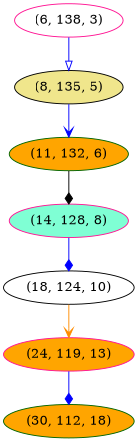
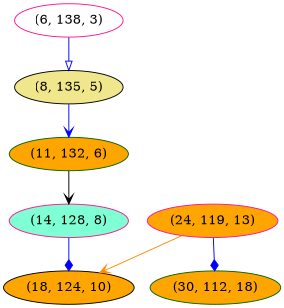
edge "(11, 132, 6)" -> "(14, 128, 8)": arrowhead diamond -> vee
node "(18, 124, 10)": fillcolor white -> orange
edge "(18, 124, 10)" -> "(24, 119, 13)": reversed
